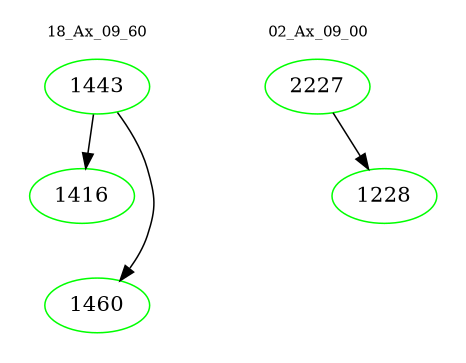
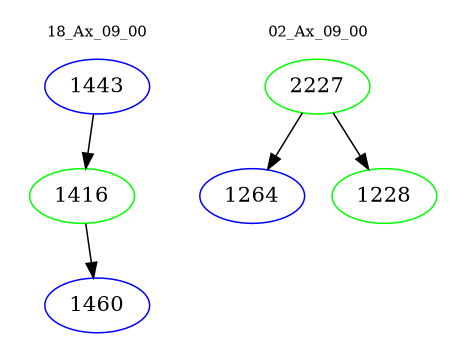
cluster "18_Ax_09_60": label "18_Ax_09_60" -> "18_Ax_09_00"
node "1443": color green -> blue
edge "1443" -> "1460": now "1416" -> "1460"
node "1264": added
node "1460": color green -> blue
